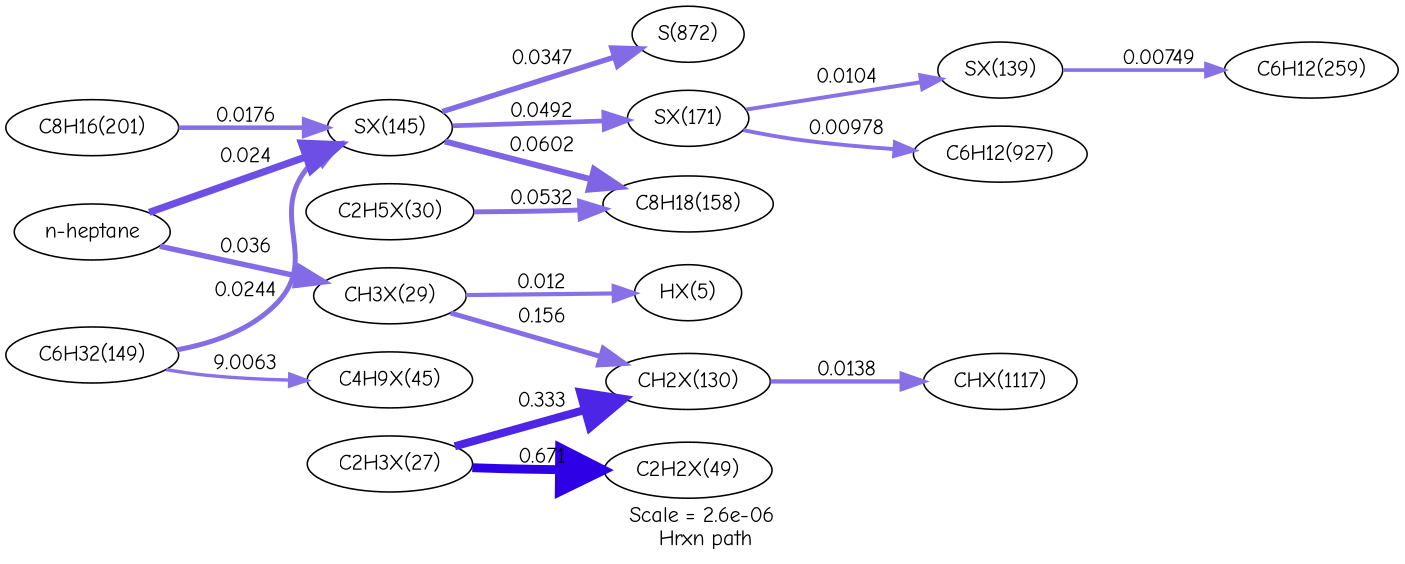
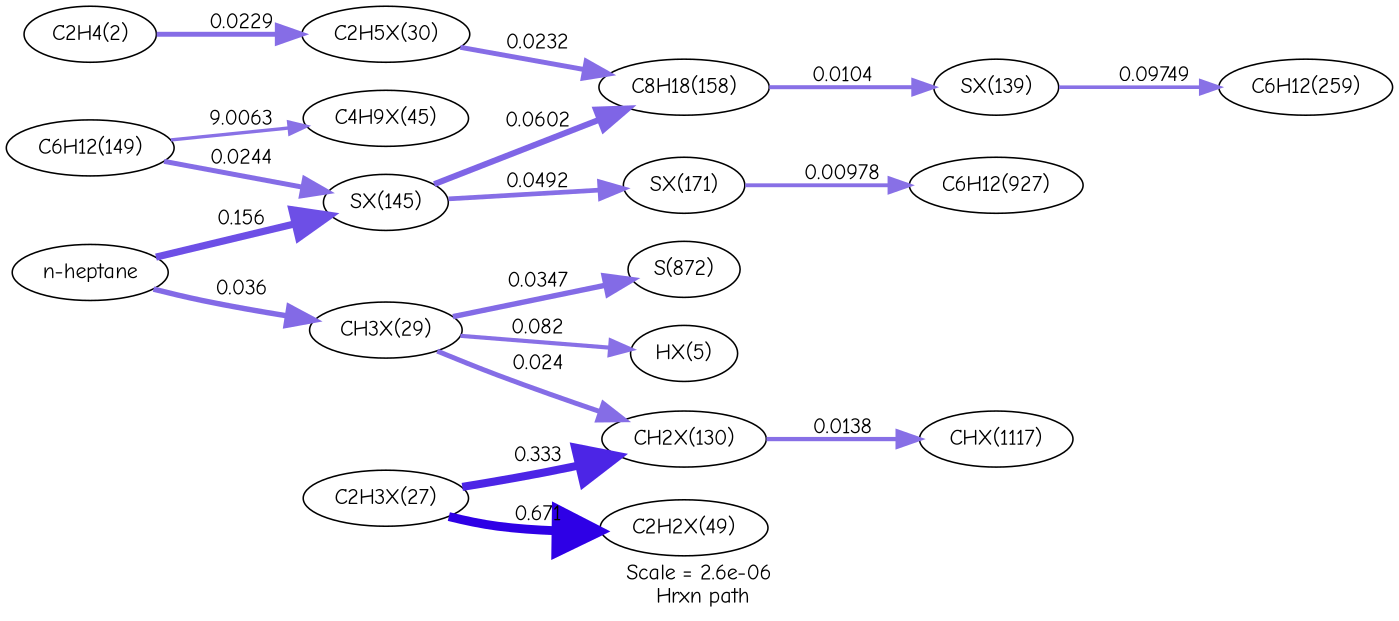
node "C2H4(2)": added
edge "SX(139)" -> "C6H12(259)": label " 0.00749" -> " 0.09749"
edge "SX(145)" -> "S(872)": now "CH3X(29)" -> "S(872)"
edge "SX(171)" -> "SX(139)": now "C8H18(158)" -> "SX(139)"
node "C8H16(201)": removed
edge "n-heptane" -> "SX(145)": label " 0.024" -> " 0.156"
edge "C2H5X(30)" -> "C8H18(158)": label " 0.0532" -> " 0.0232"
edge "CH3X(29)" -> "HX(5)": label " 0.012" -> " 0.082"
edge "CH3X(29)" -> "CH2X(130)": label " 0.156" -> " 0.024"
node "C6H32(149)": label "C6H32(149)" -> "C6H12(149)"
